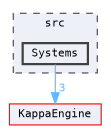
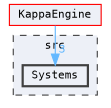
edge "Systems" -> "KappaEngine": reversed
